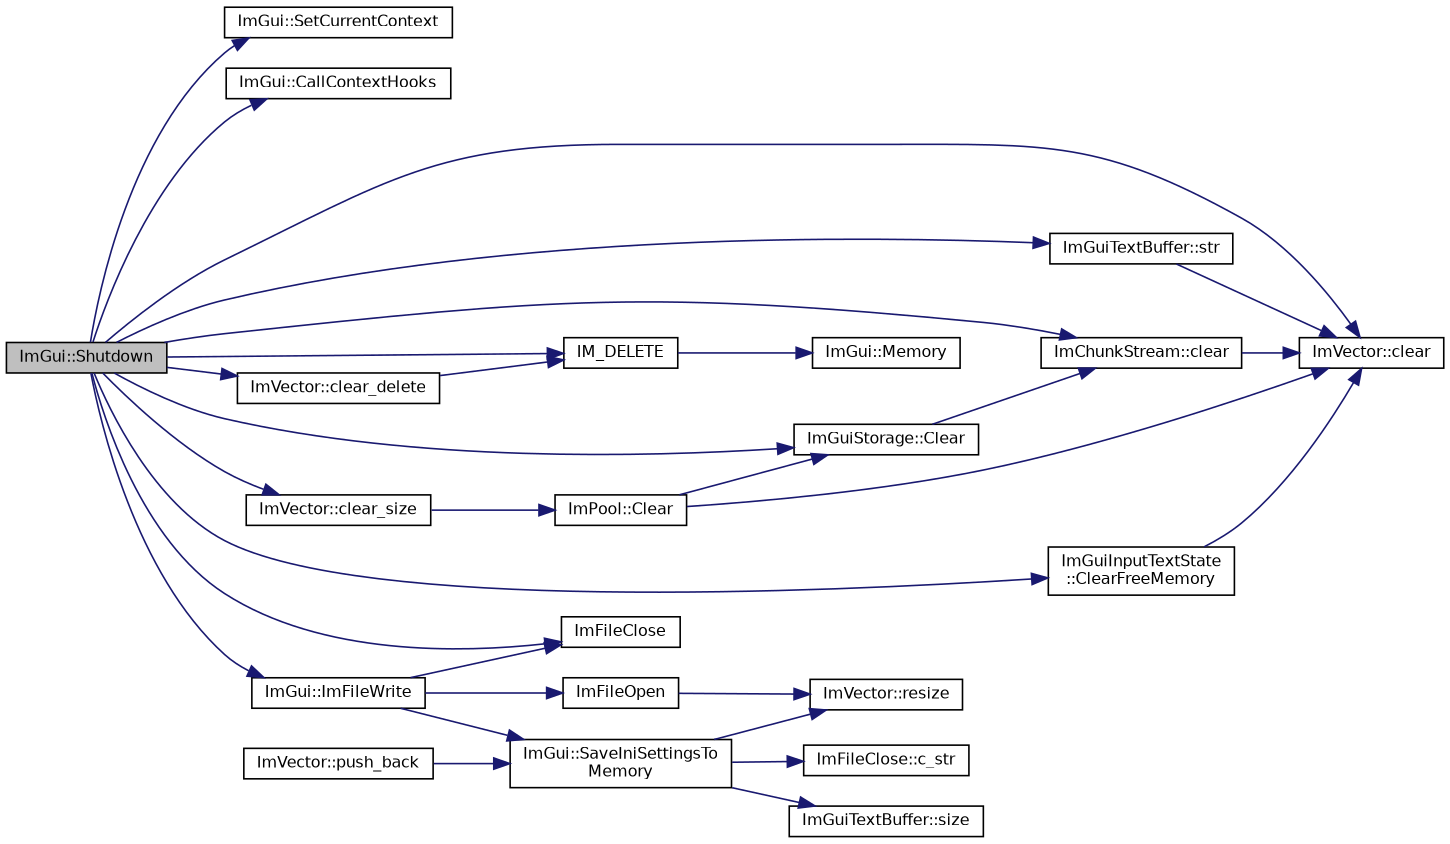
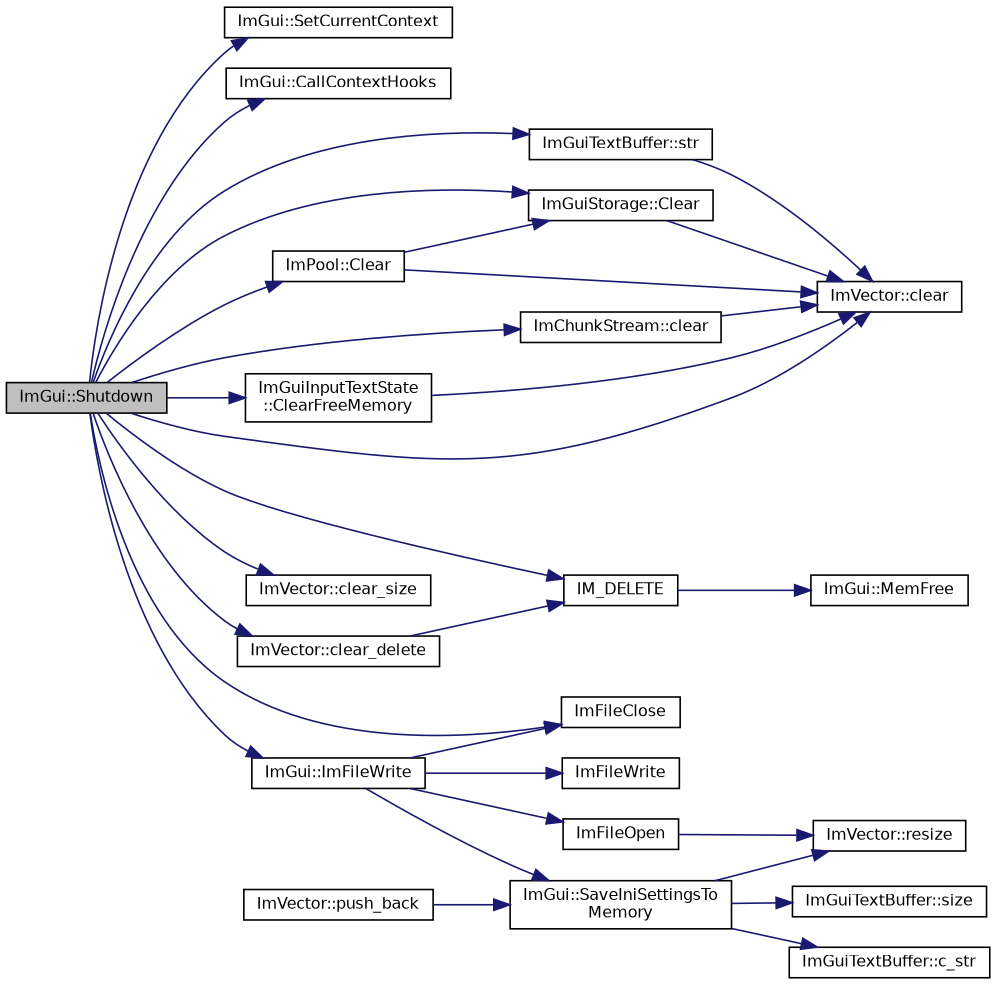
node "ImGui::Memory": label "ImGui::Memory" -> "ImGui::MemFree"
edge "ImGuiStorage::Clear" -> "ImChunkStream::clear": now "ImGuiStorage::Clear" -> "ImVector::clear"
edge "ImVector::clear_size" -> "ImPool::Clear": now "ImGui::Shutdown" -> "ImPool::Clear"
node "ImFileClose::c_str": label "ImFileClose::c_str" -> "ImGuiTextBuffer::c_str"
node "ImFileWrite": added
